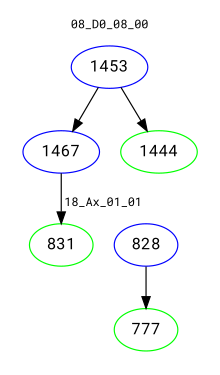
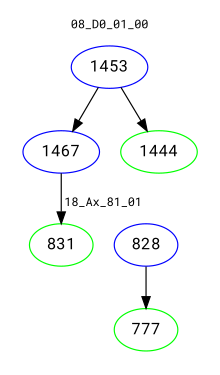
cluster "08_D0_08_00": label "08_D0_08_00" -> "08_D0_01_00"
cluster "18_Ax_01_01": label "18_Ax_01_01" -> "18_Ax_81_01"
